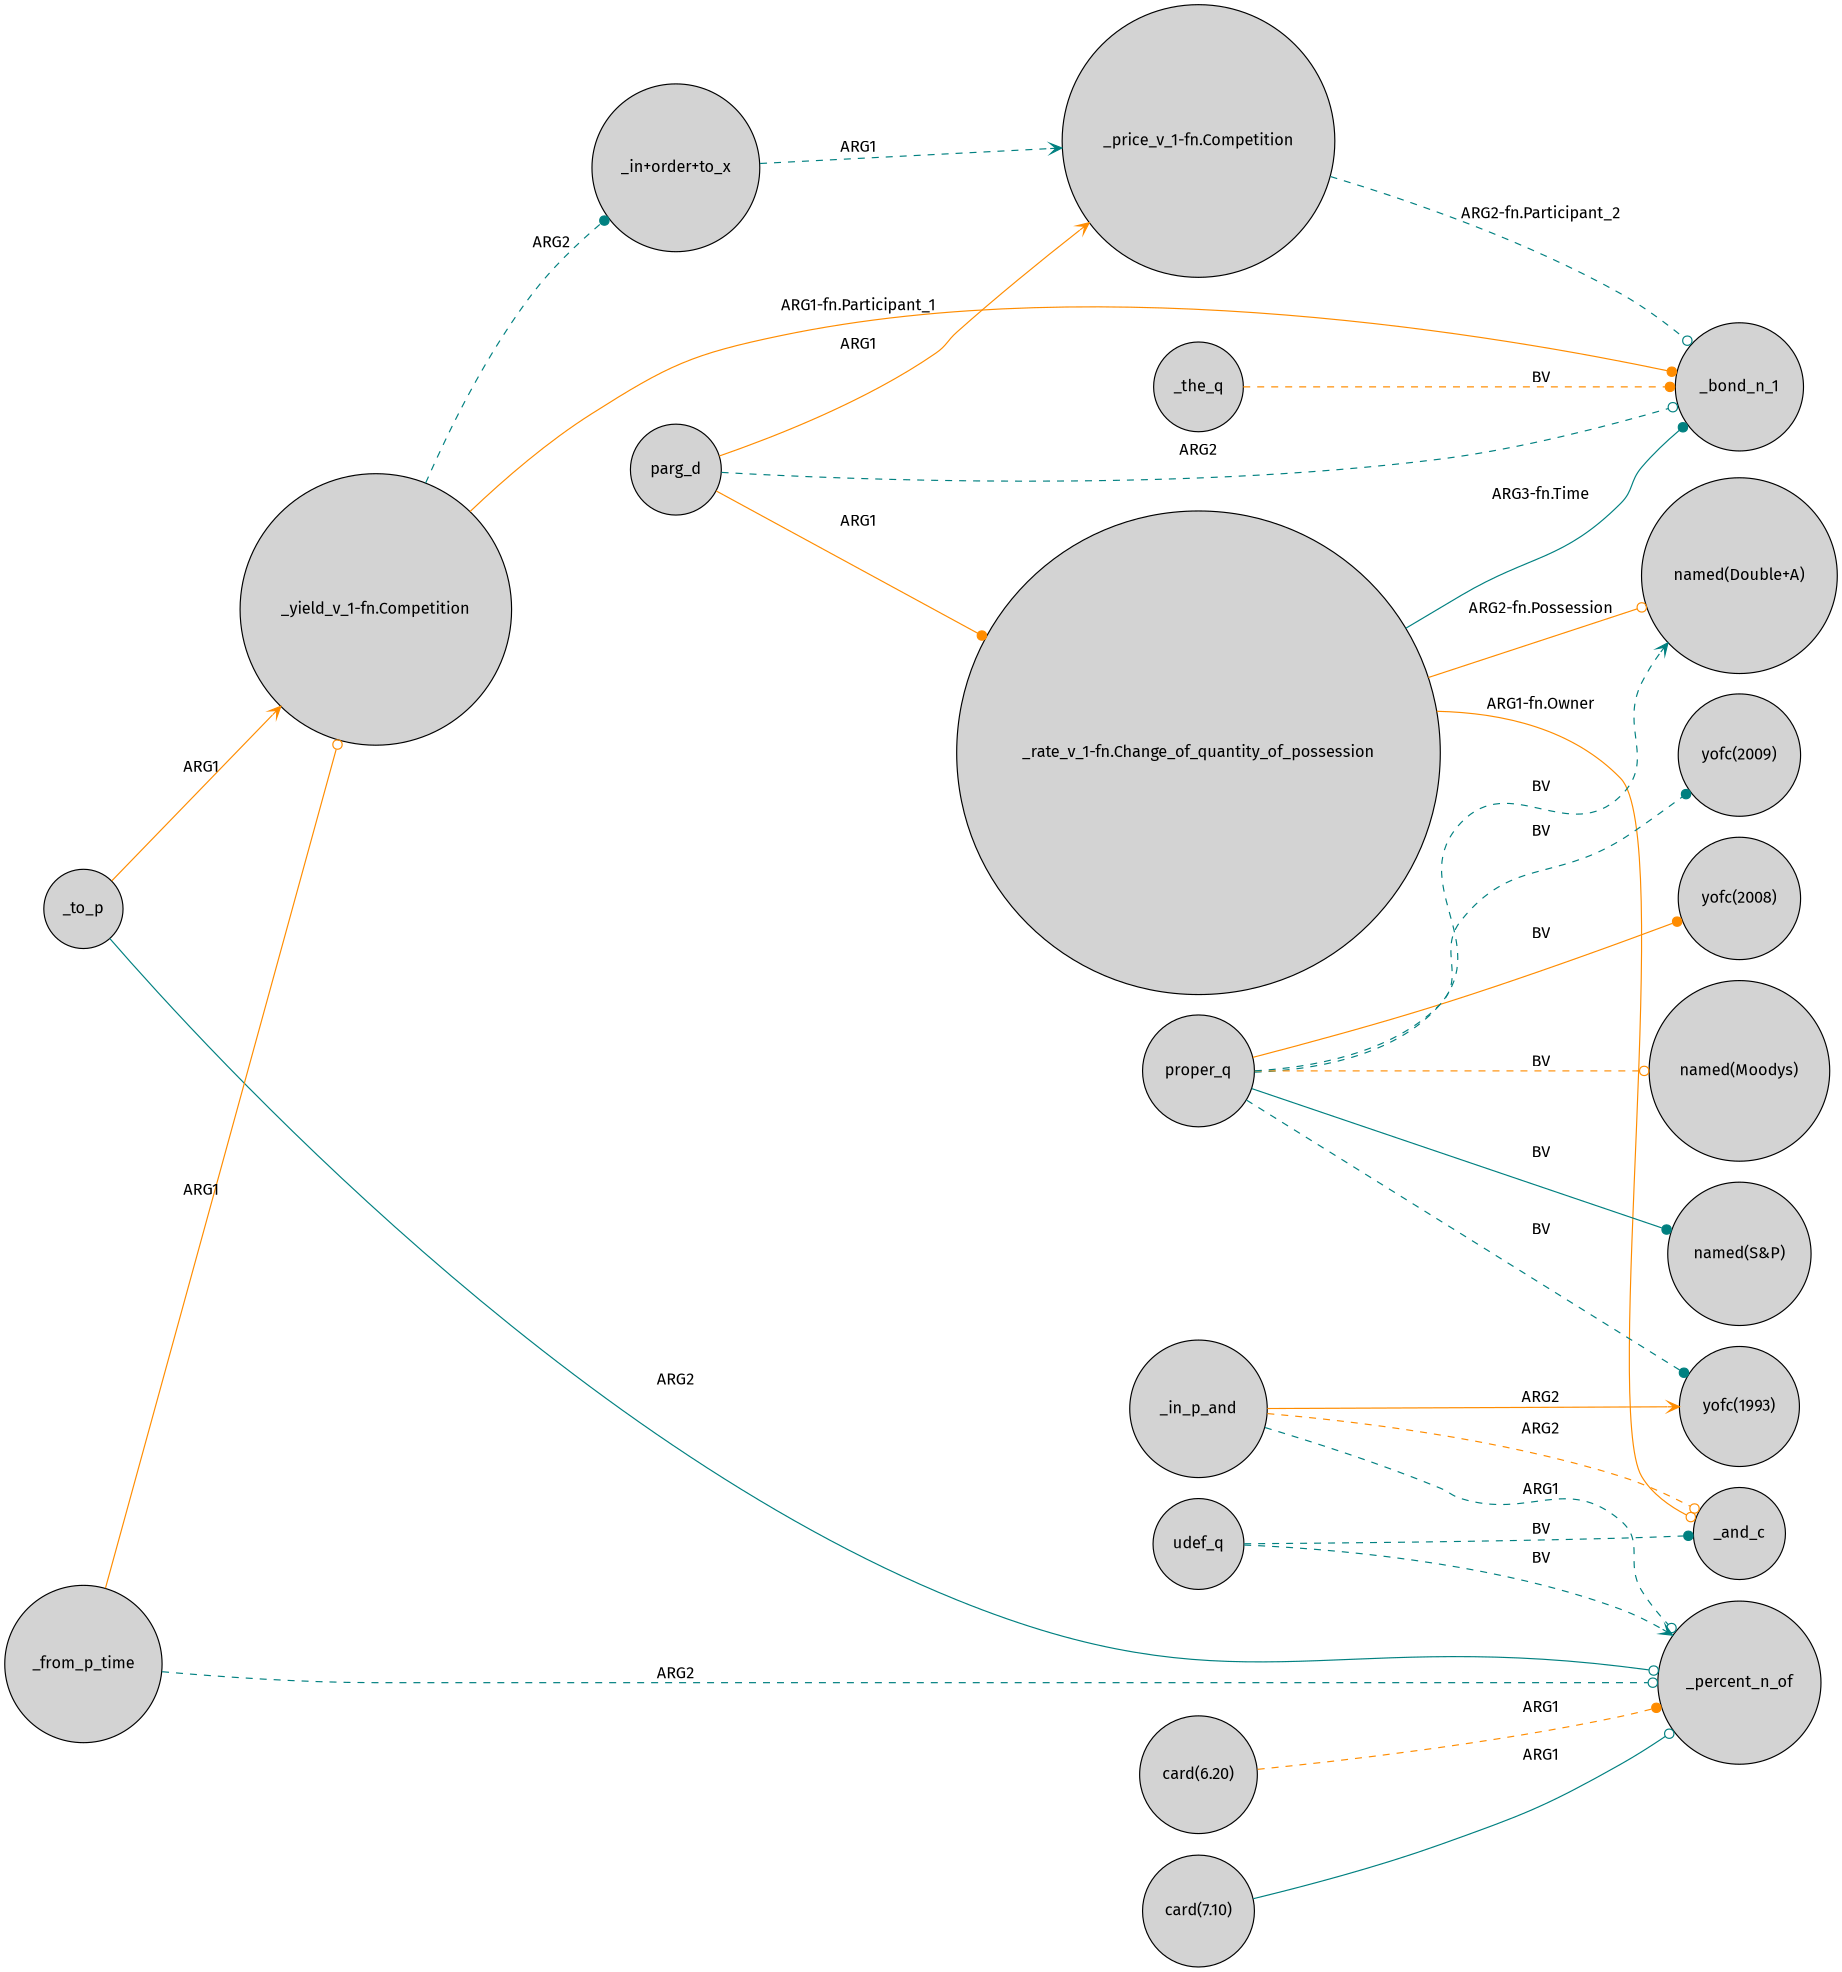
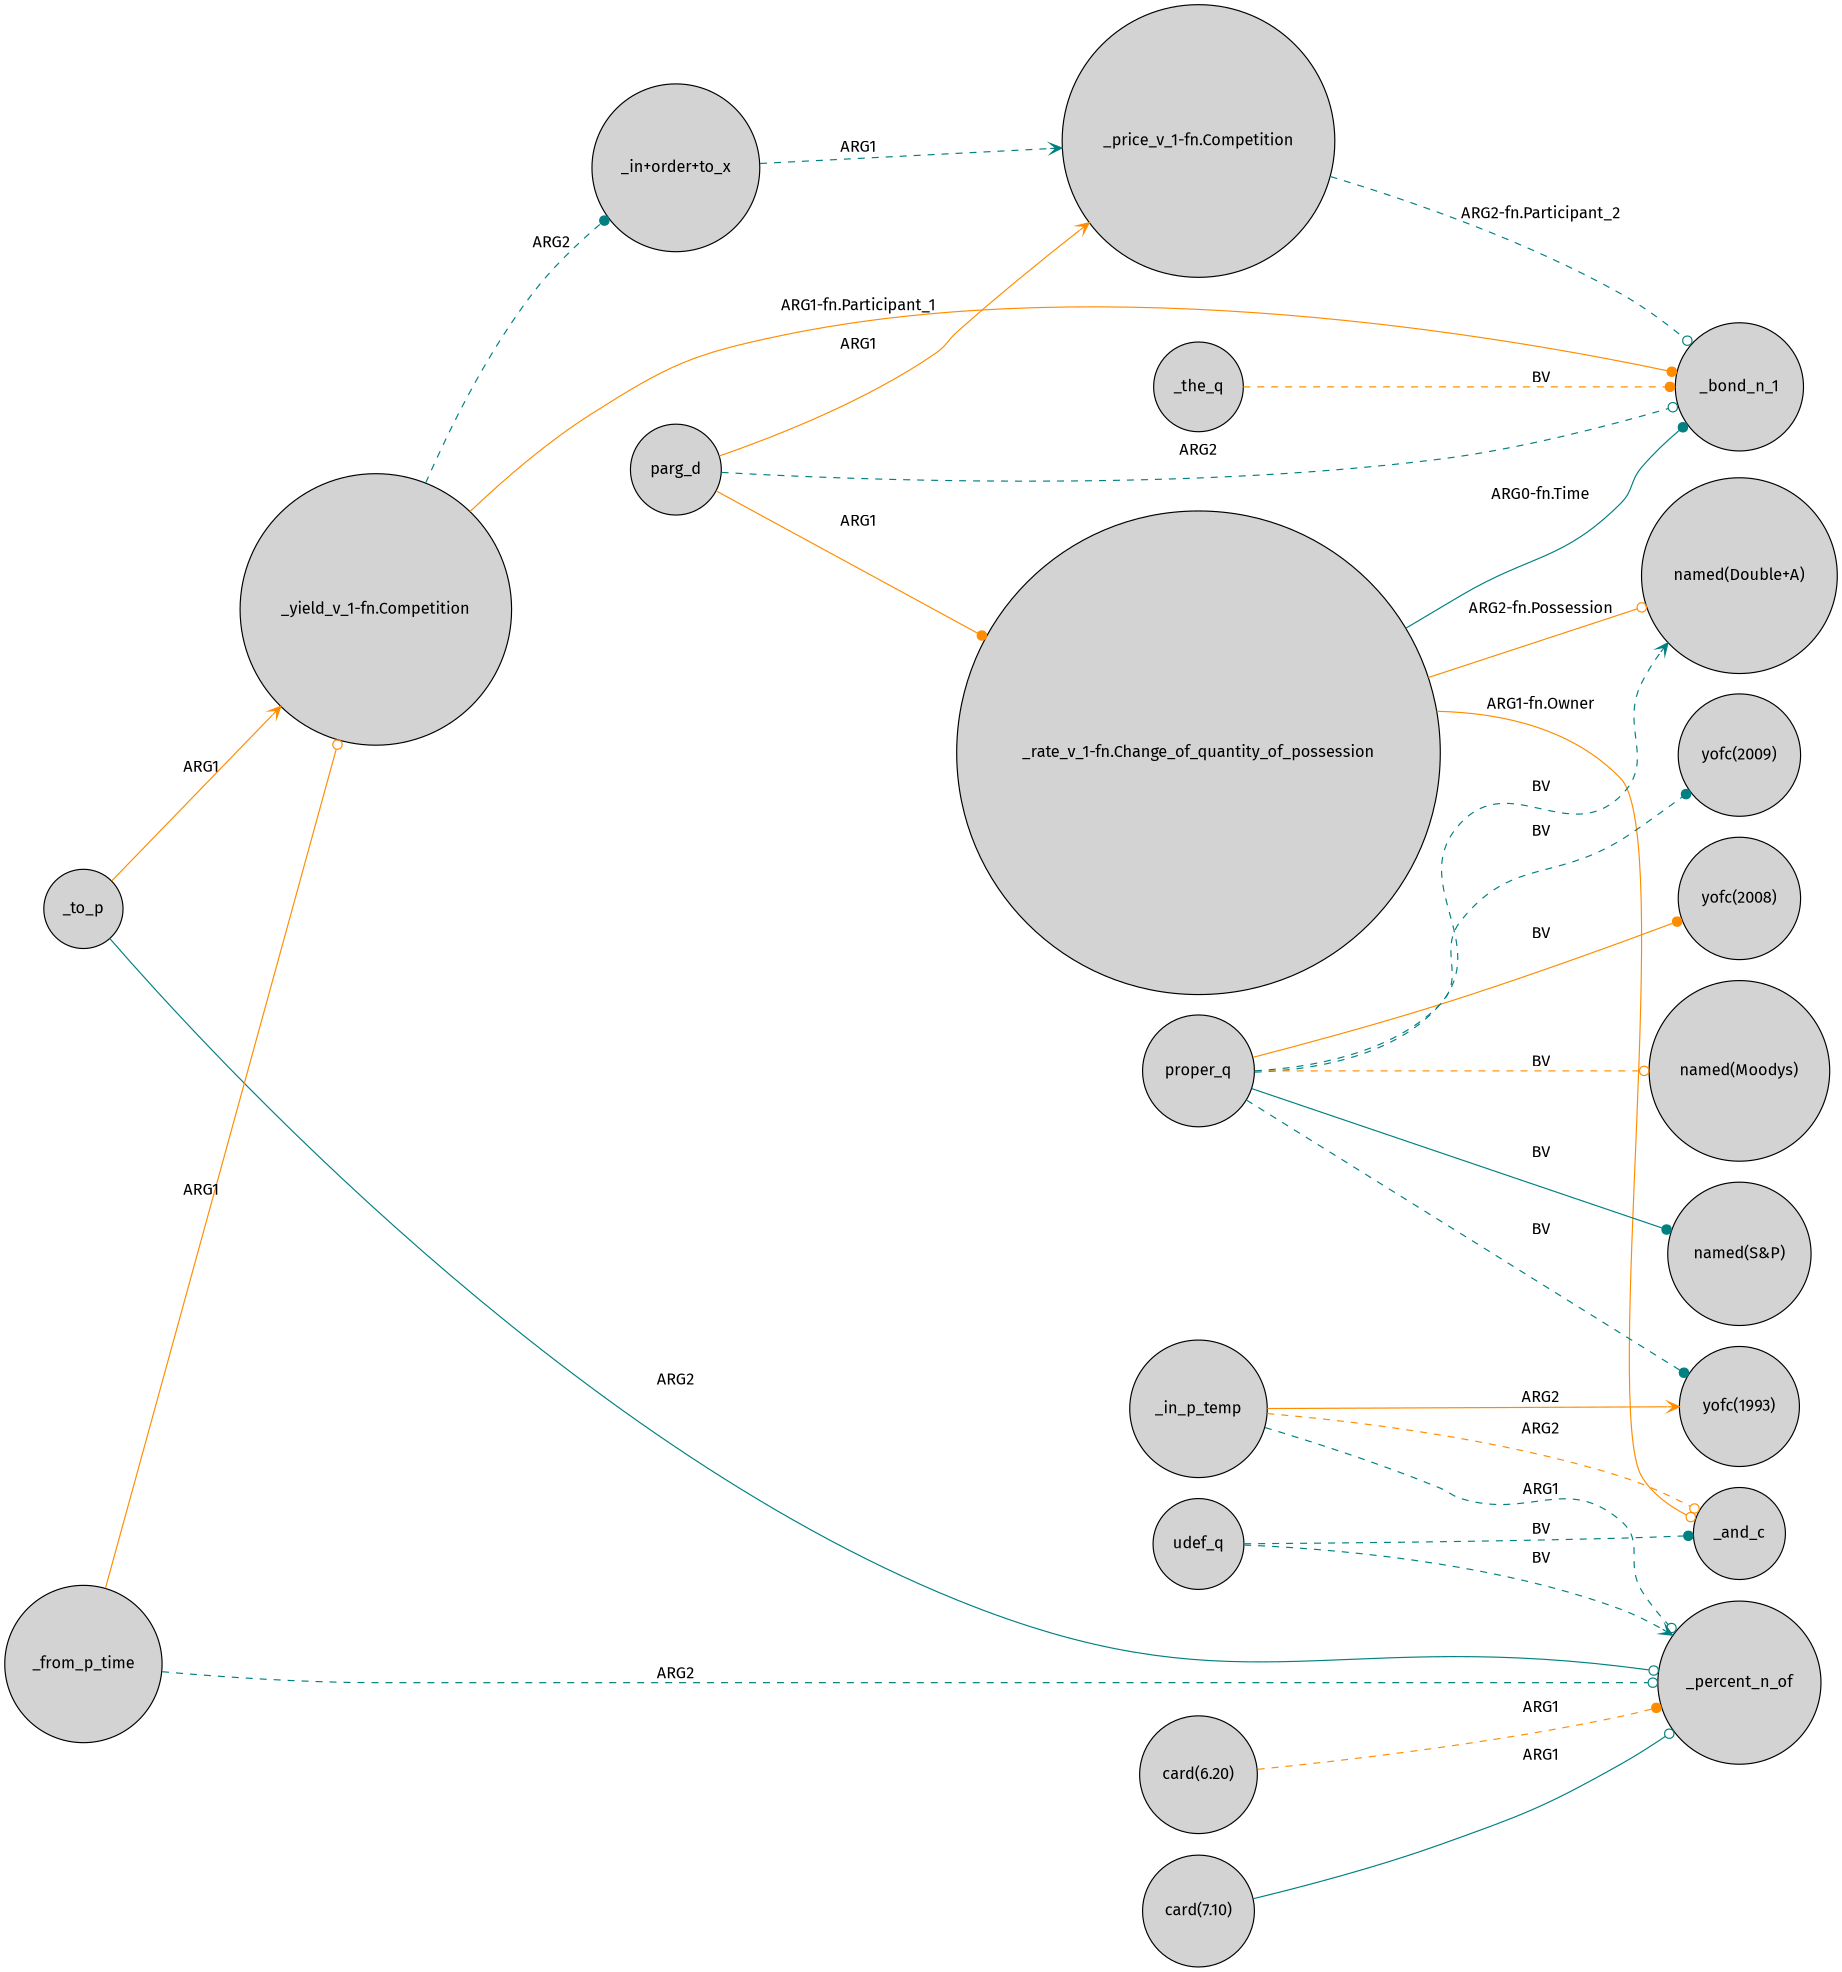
edge "_rate_v_1-fn.Change_of_quantity_of_possession" -> "_bond_n_1": label "ARG3-fn.Time" -> "ARG0-fn.Time"
node "_in_p_and": label "_in_p_and" -> "_in_p_temp"
